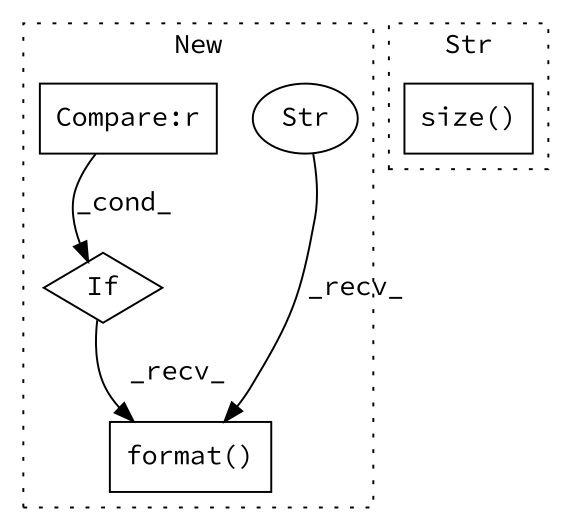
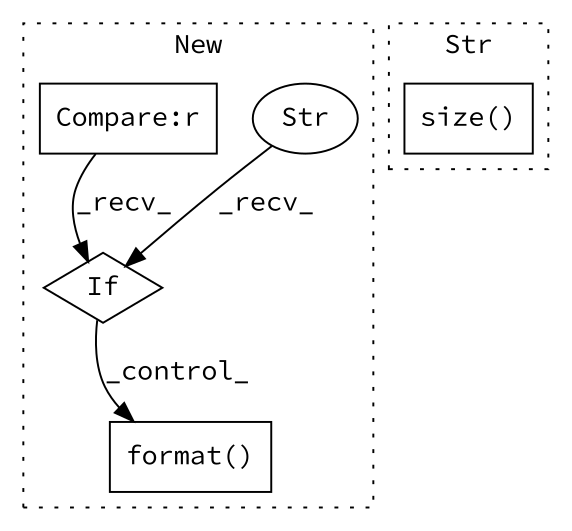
edge "Compare:r" -> "If": label "_cond_" -> "_recv_"
edge "Str" -> "format()": now "Str" -> "If"
edge "If" -> "format()": label "_recv_" -> "_control_"
